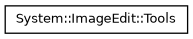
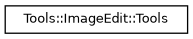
node "System::ImageEdit::Tools": label "System::ImageEdit::Tools" -> "Tools::ImageEdit::Tools"
